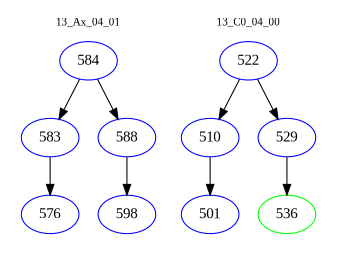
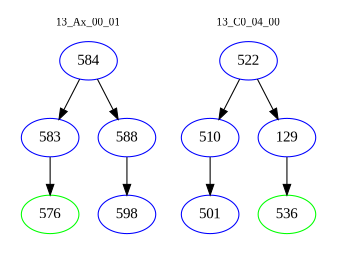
cluster "13_Ax_04_01": label "13_Ax_04_01" -> "13_Ax_00_01"
node "529": label "529" -> "129"
node "576": color blue -> green
